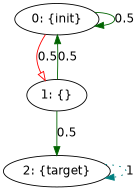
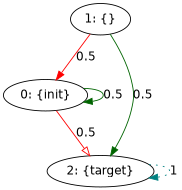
edge "0: {init}" -> "1: {}": now "0: {init}" -> "2: {target}"
edge "1: {}" -> "0: {init}": color darkgreen -> red
